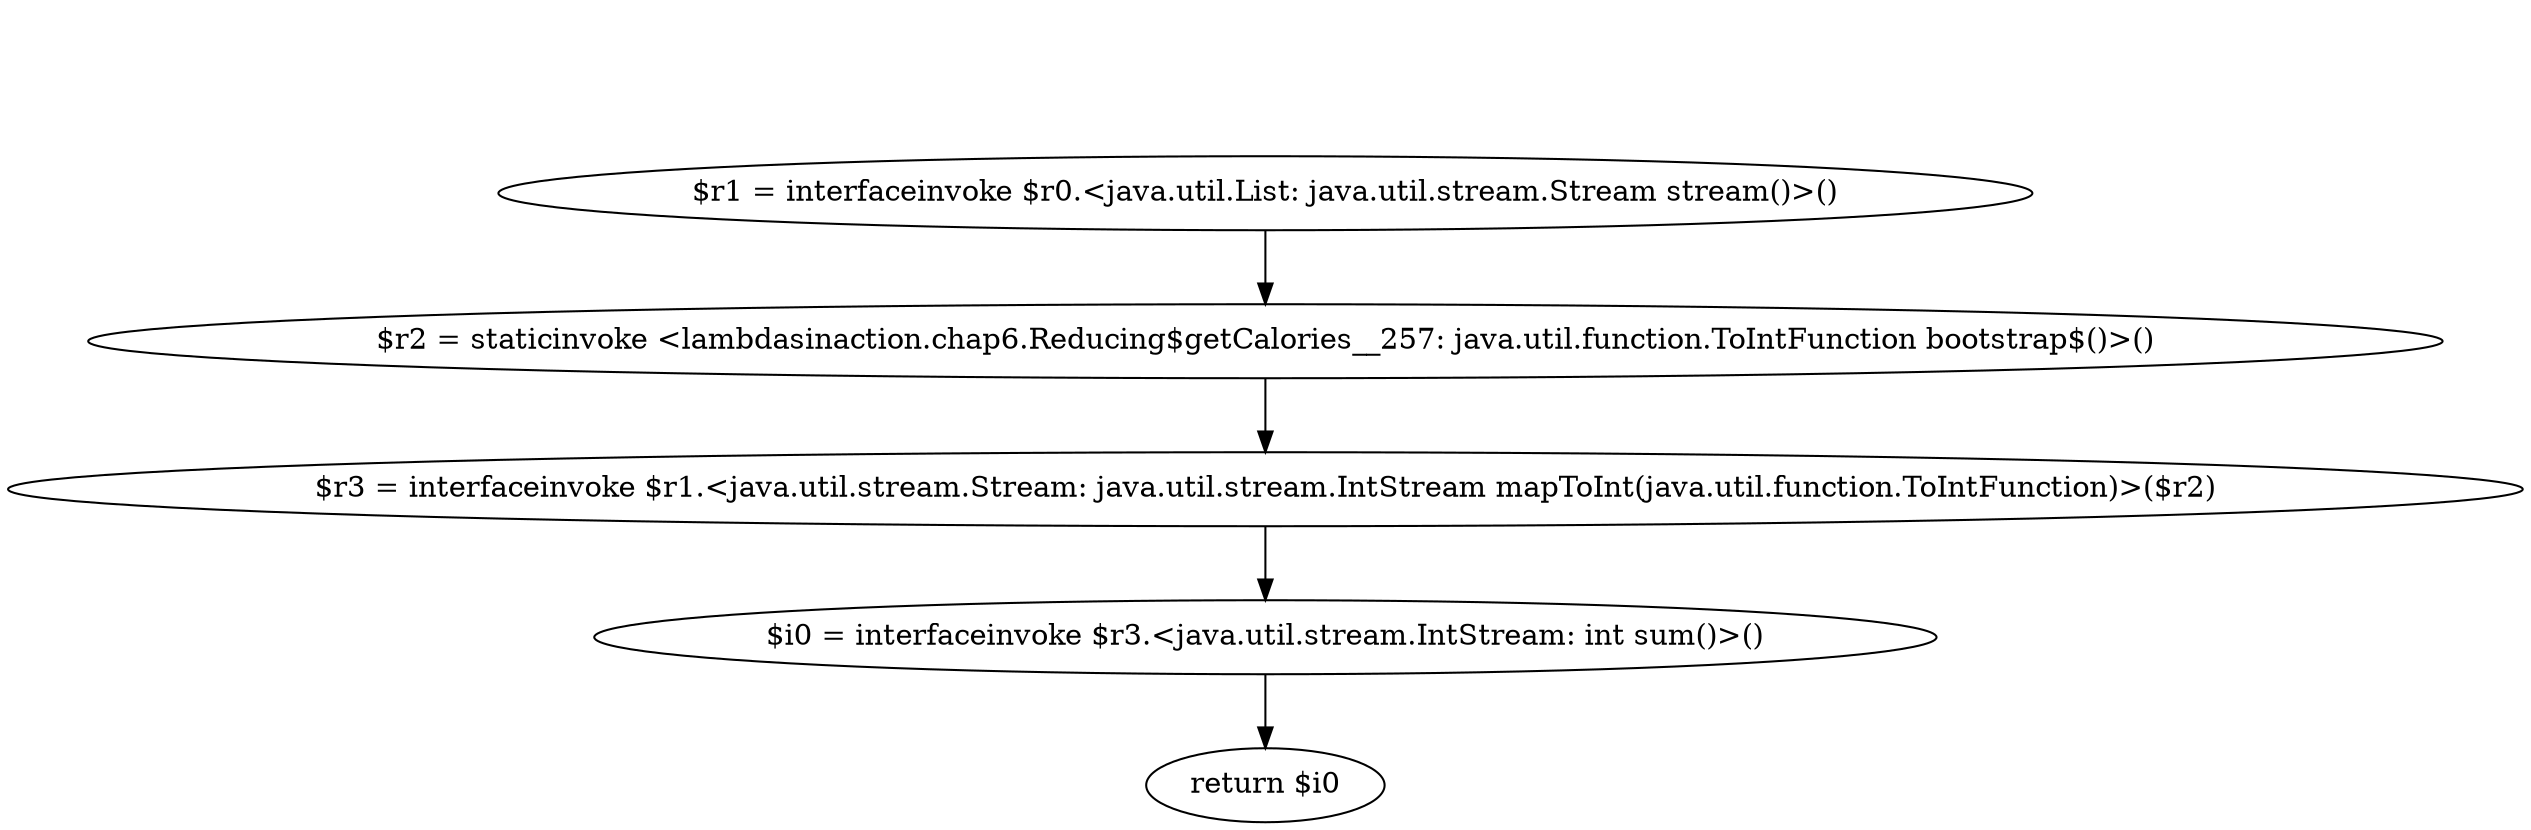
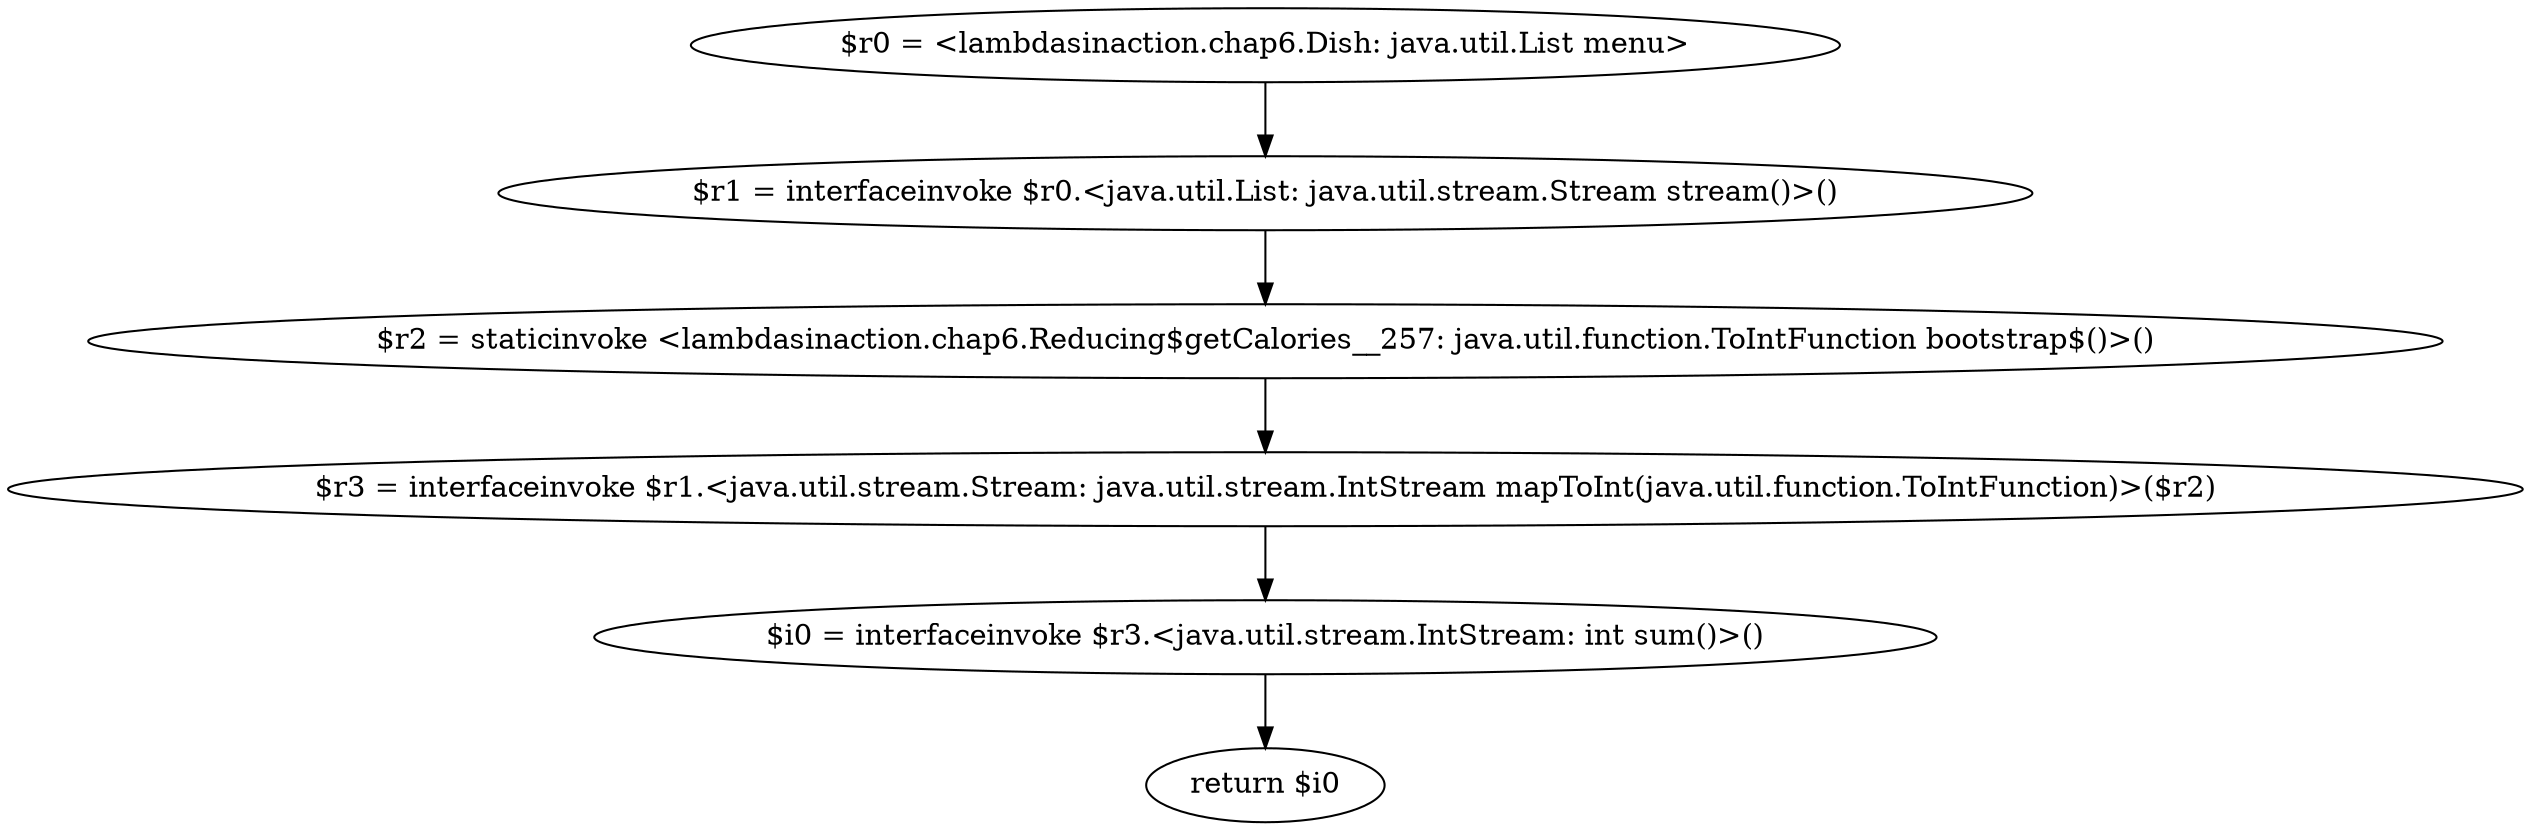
node "$r0 = <lambdasinaction.chap6.Dish: java.util.List menu>": added
